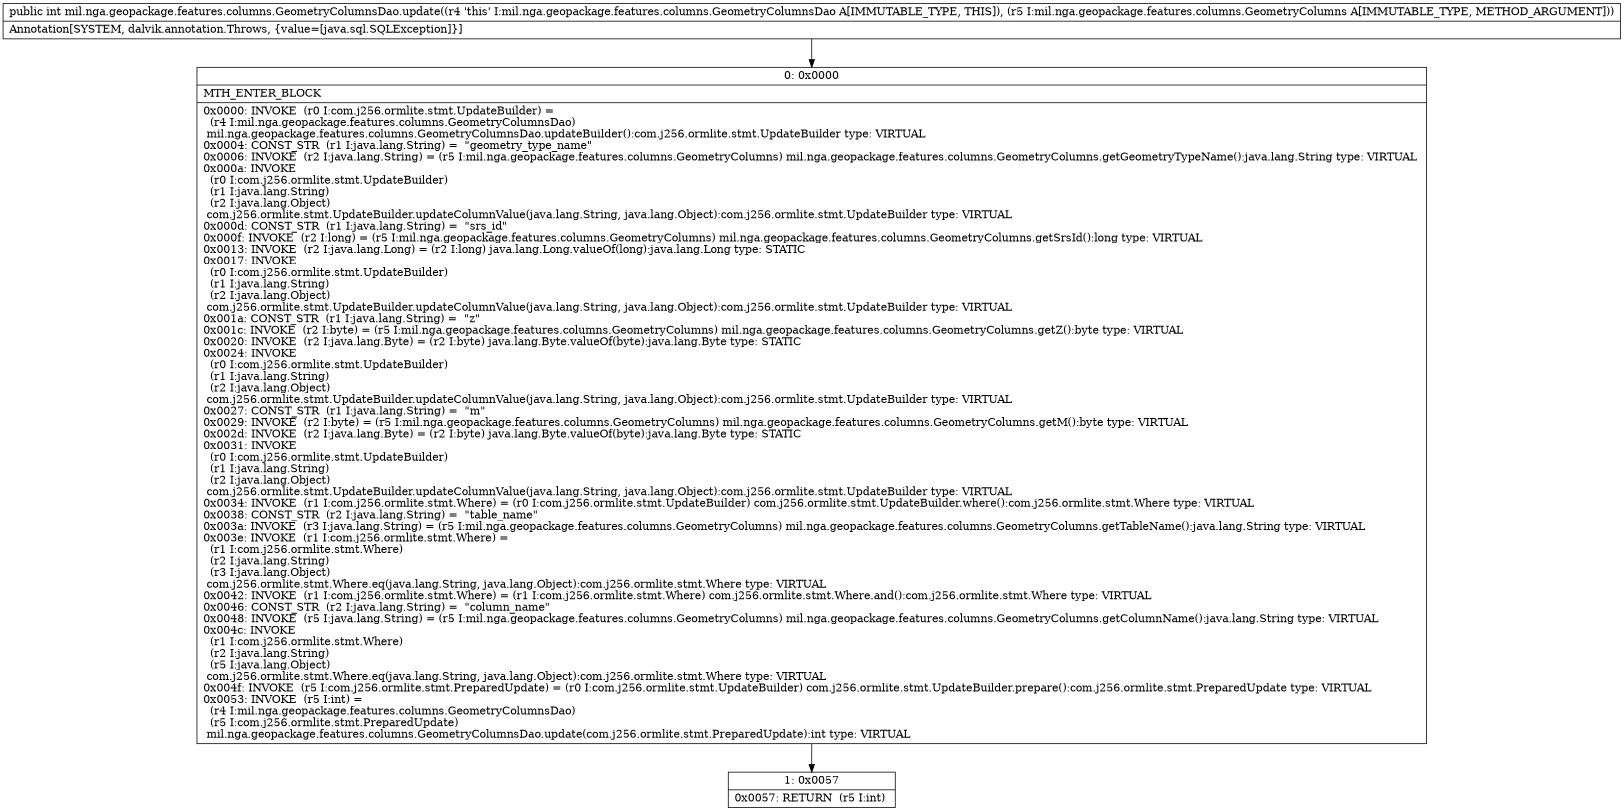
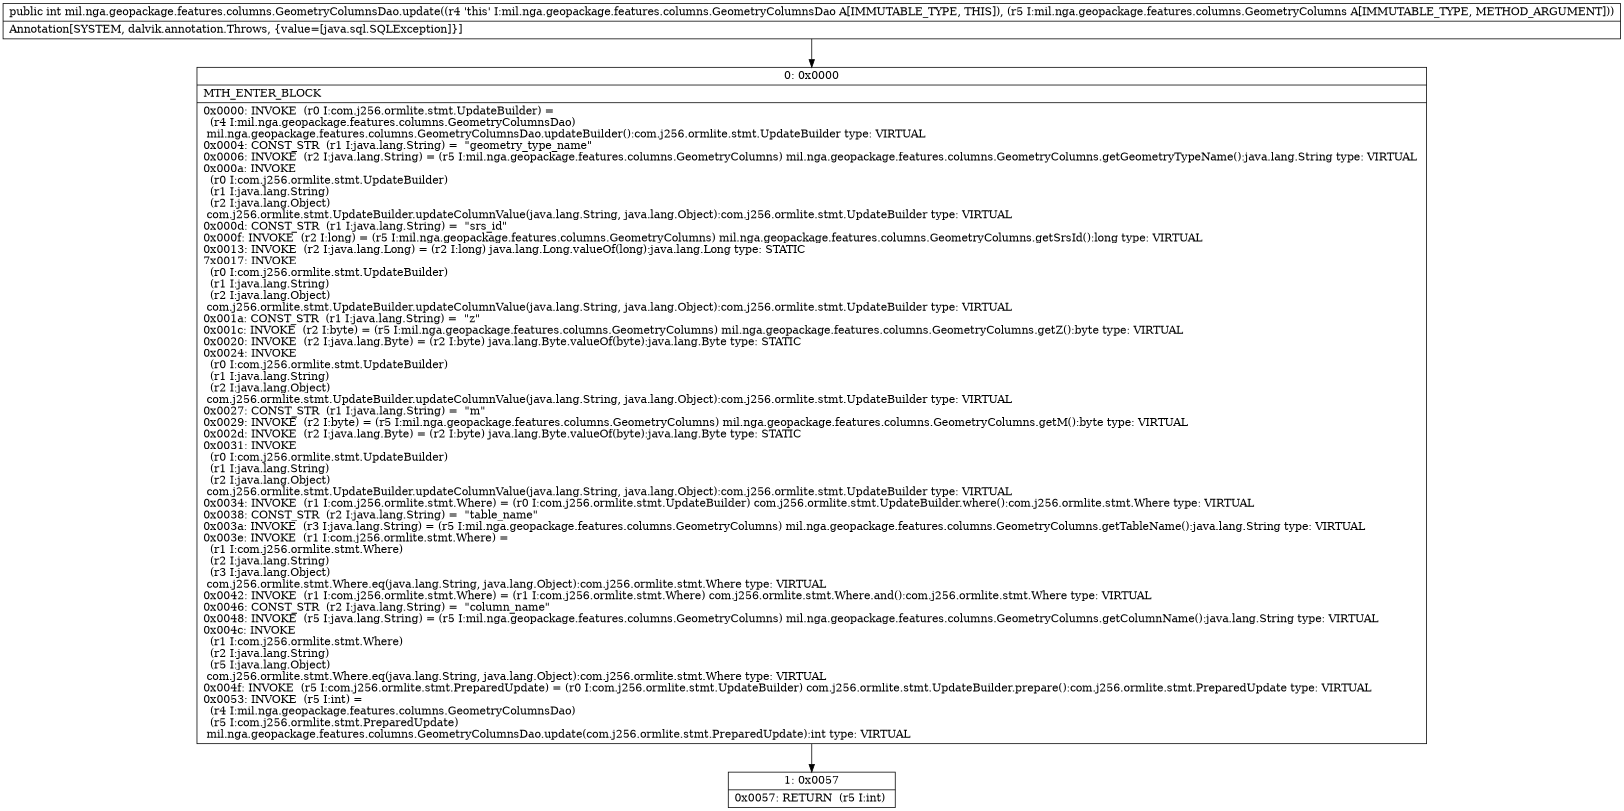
node "0: 0x0000": text "0x0017: INVOKE" -> "7x0017: INVOKE"
